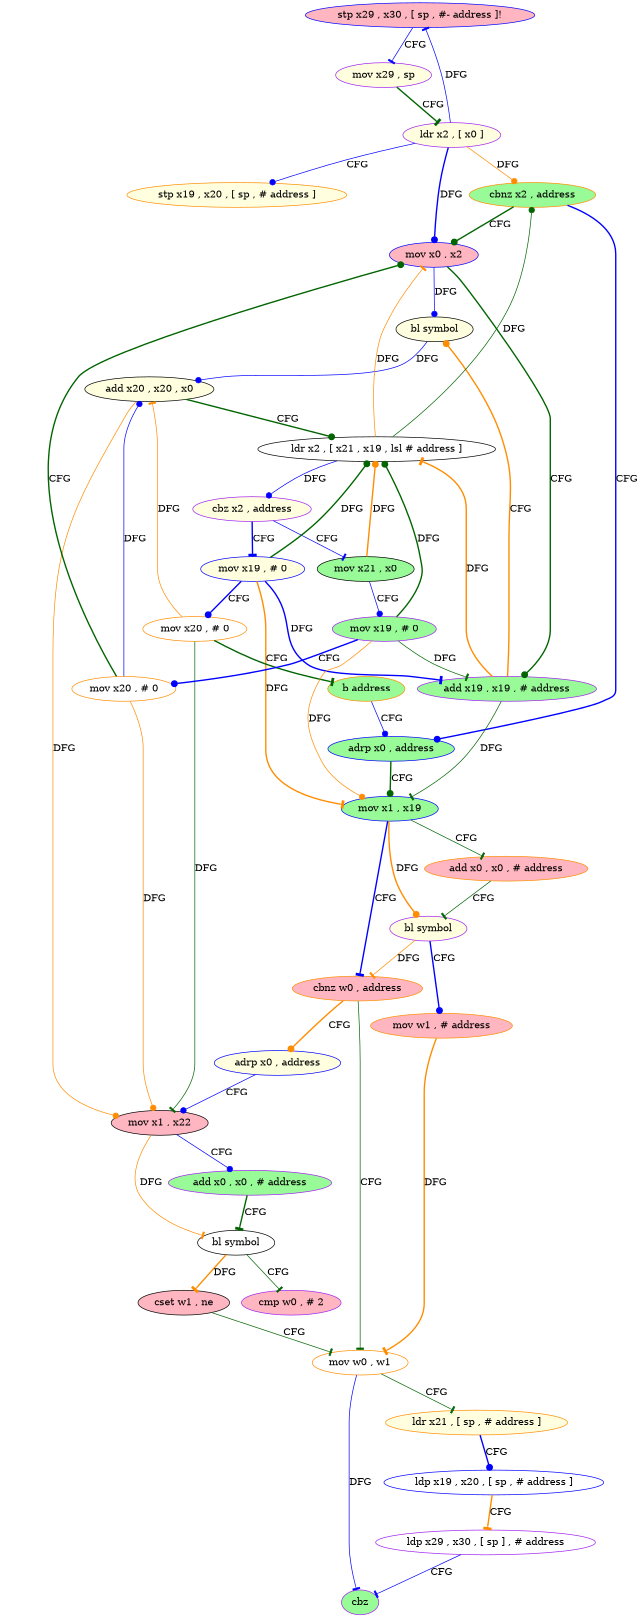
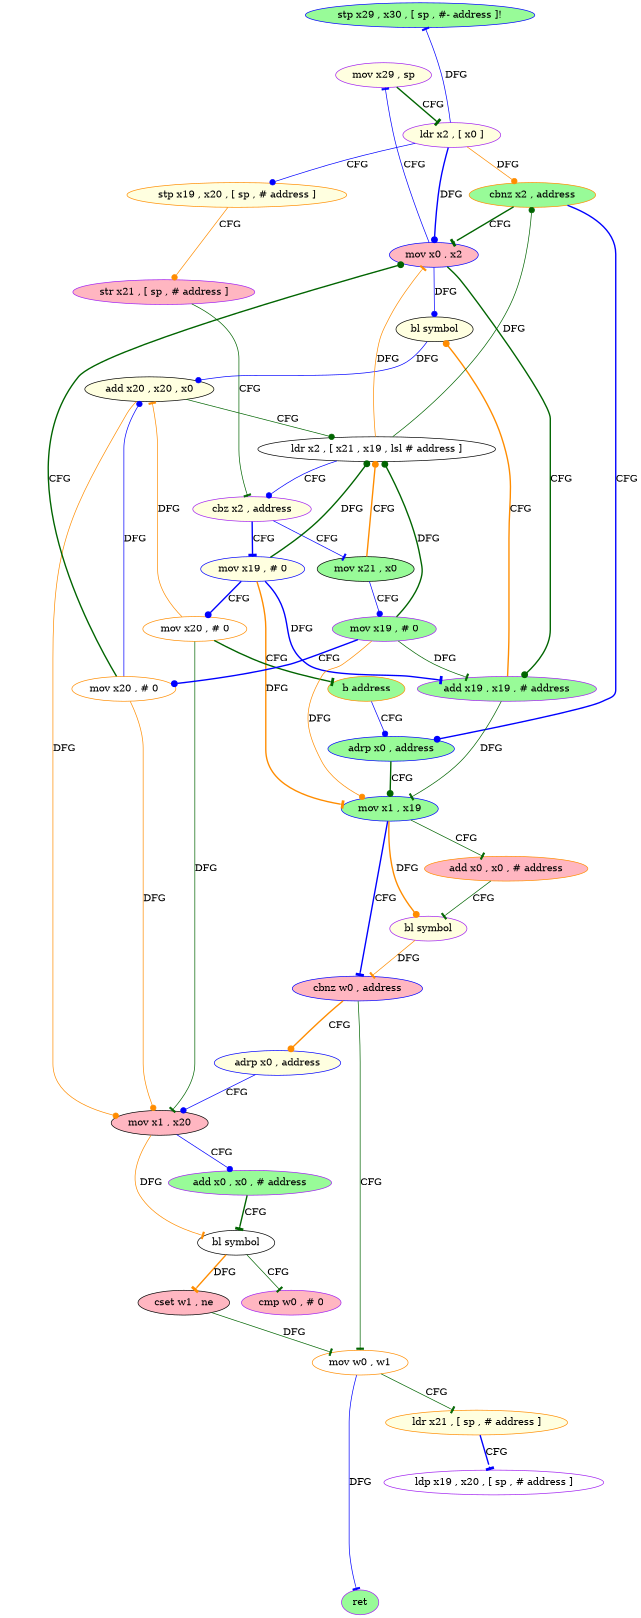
node "stp x29 , x30 , [ sp , #- address ]!": fillcolor lightpink -> palegreen
edge "stp x29 , x30 , [ sp , #- address ]!" -> "mov x29 , sp": now "mov x0 , x2" -> "mov x29 , sp"
edge "cbnz x2 , address" -> "mov x0 , x2": arrowhead dot -> tee
node "str x21 , [ sp , # address ]": added
edge "add x20 , x20 , x0" -> "ldr x2 , [ x21 , x19 , lsl # address ]": style bold -> solid
edge "ldr x2 , [ x21 , x19 , lsl # address ]" -> "cbz x2 , address": label "DFG" -> "CFG"
edge "mov x21 , x0" -> "ldr x2 , [ x21 , x19 , lsl # address ]": label "DFG" -> "CFG"
edge "add x19 , x19 , # address" -> "ldr x2 , [ x21 , x19 , lsl # address ]": removed, label "DFG"
node "cbnz w0 , address": color darkorange -> blue
node "mov w1 , # address": removed
node "mov x1 , x22": label "mov x1 , x22" -> "mov x1 , x20"
node "cmp w0 , # 2": label "cmp w0 , # 2" -> "cmp w0 , # 0"
edge "cset w1 , ne" -> "mov w0 , w1": label "CFG" -> "DFG"
edge "ldr x21 , [ sp , # address ]" -> "ldp x19 , x20 , [ sp , # address ]": arrowhead dot -> tee
node "ldp x19 , x20 , [ sp , # address ]": color blue -> purple
node "ldp x29 , x30 , [ sp ] , # address": removed
node "cbz": label "cbz" -> "ret"
